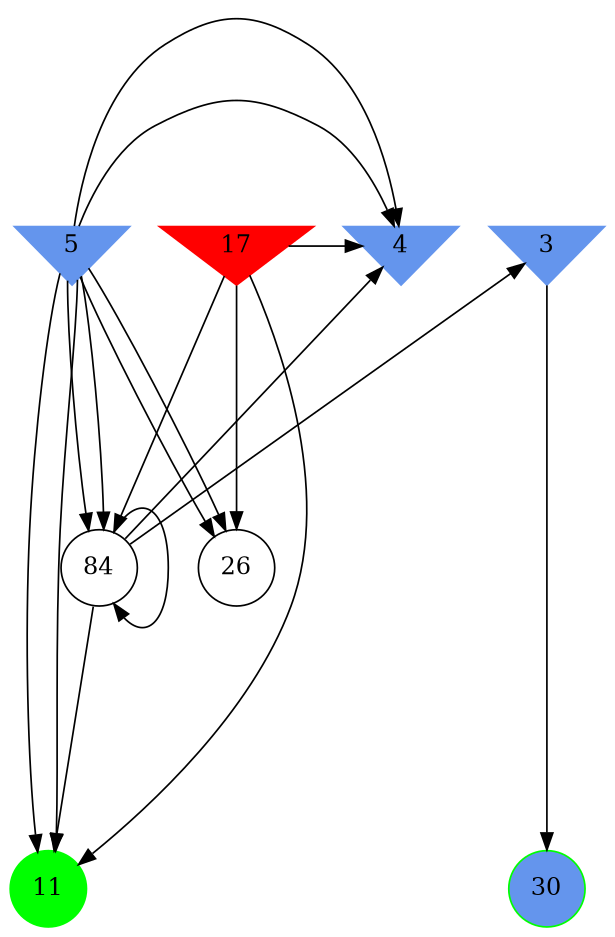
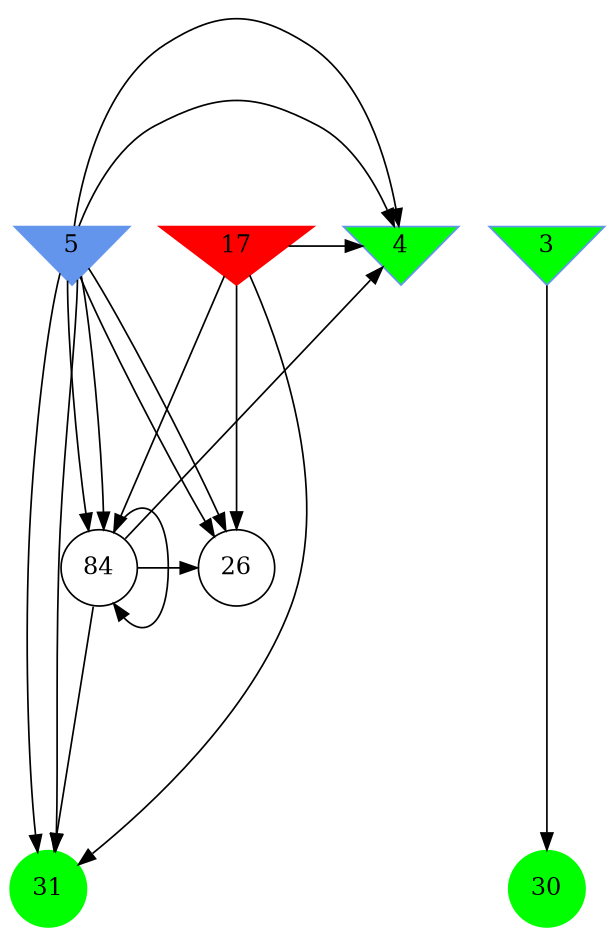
node "4": fillcolor cornflowerblue -> green
node "3": fillcolor cornflowerblue -> green
edge "84" -> "3": now "84" -> "26"
node "11": label "11" -> "31"
node "30": fillcolor cornflowerblue -> green
